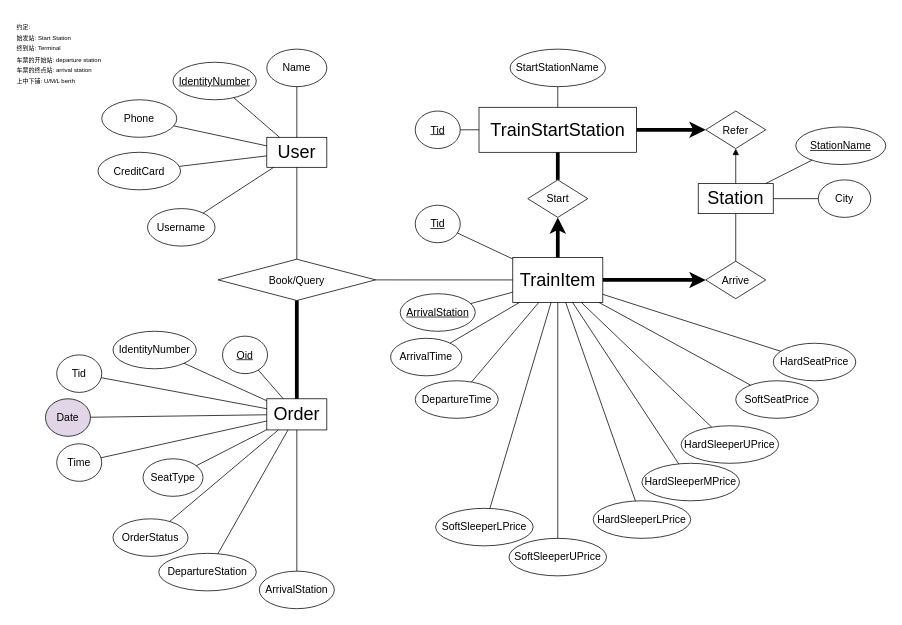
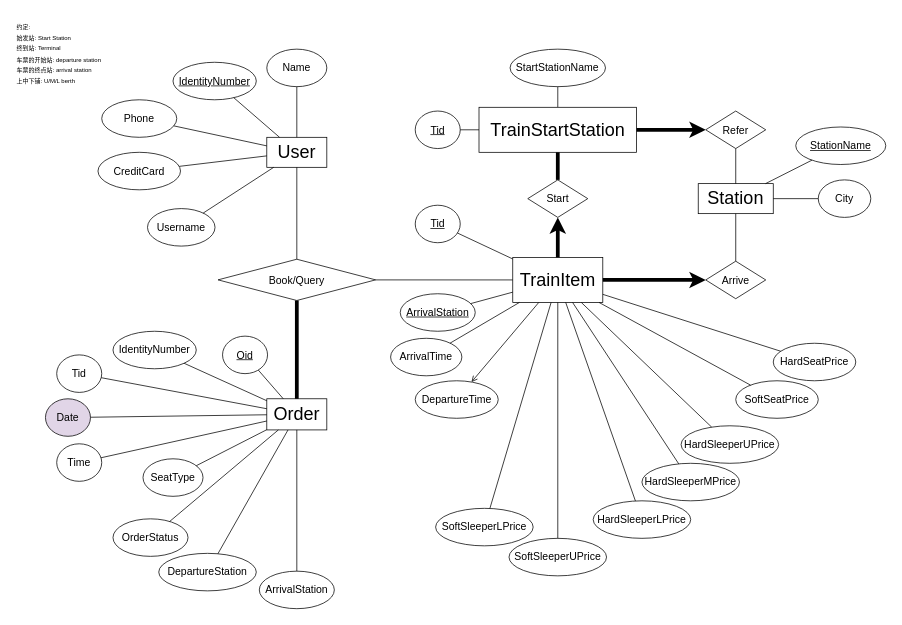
edge "Station" -> "Refer": arrowhead block -> none
edge "TrainItem" -- "DepartureTime": arrowhead none -> open
